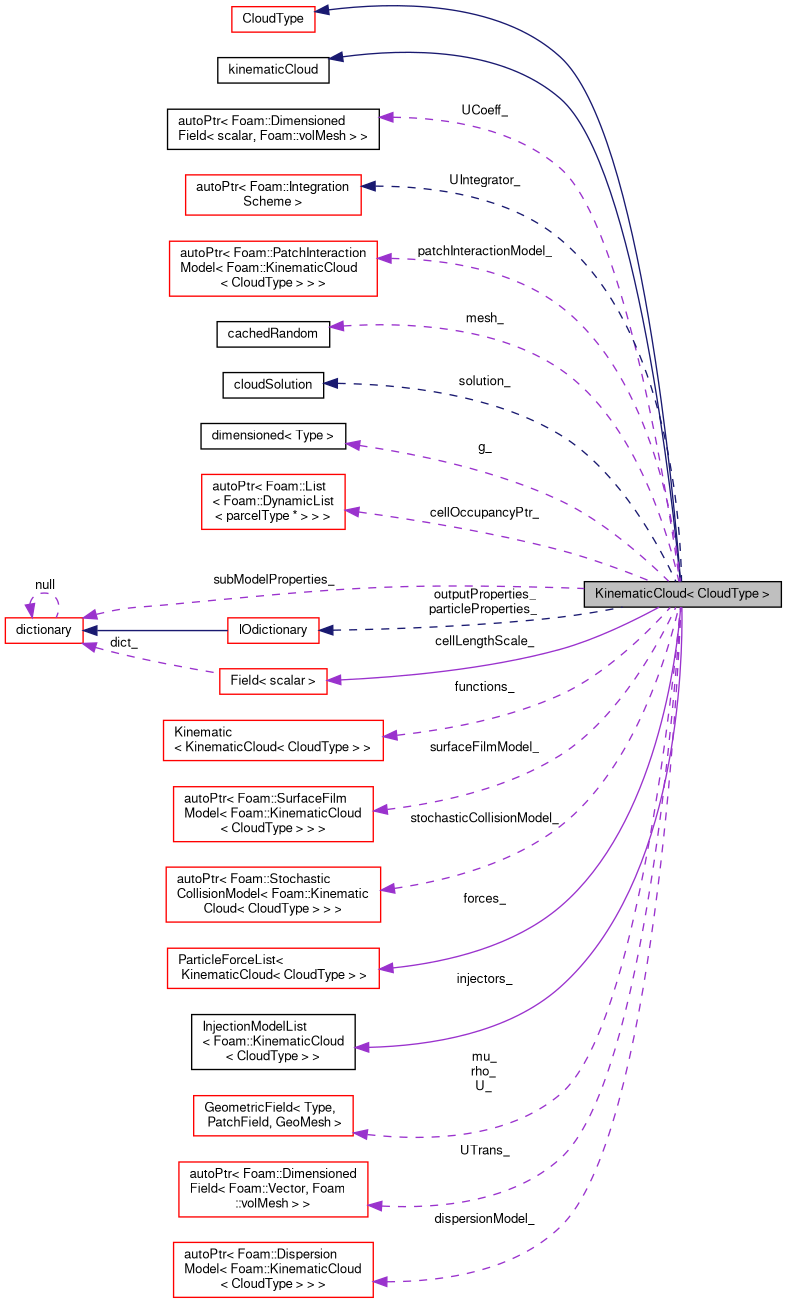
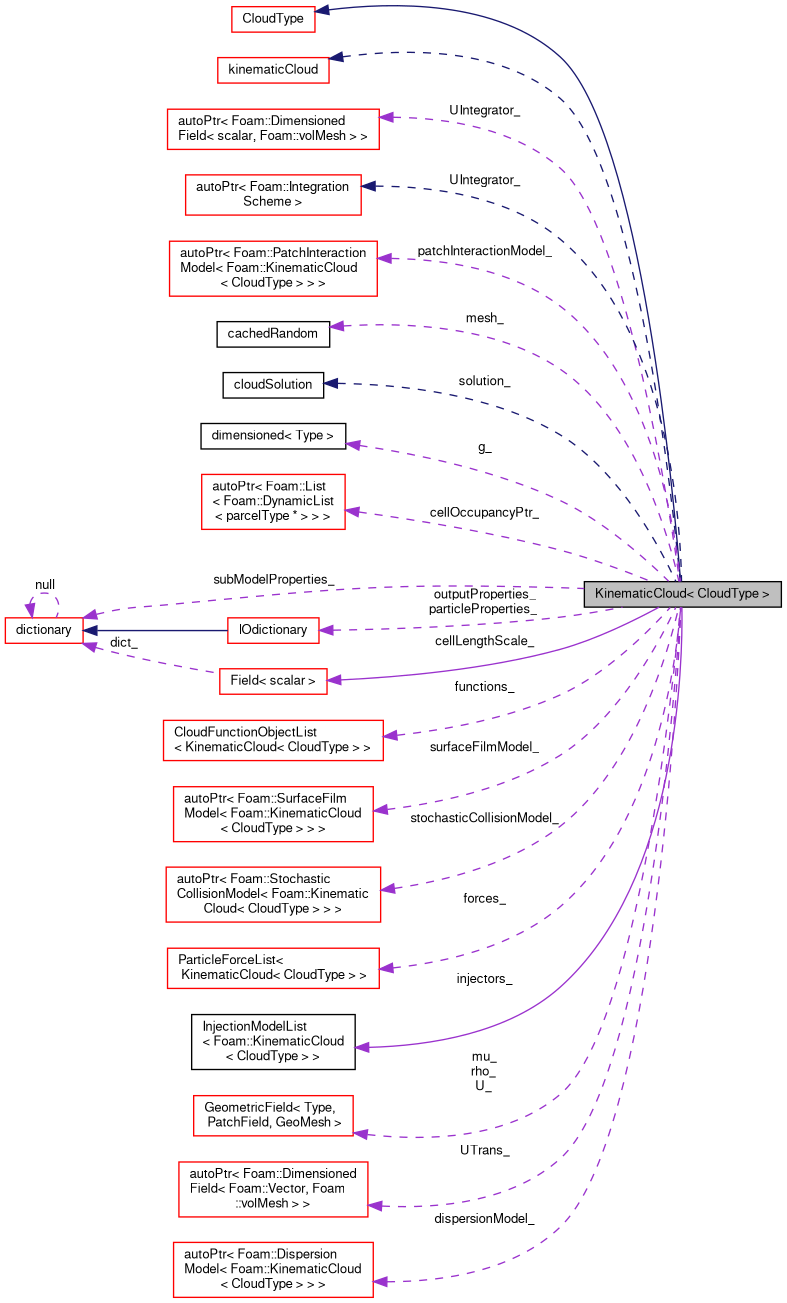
node "kinematicCloud": color black -> red
edge "KinematicCloud< CloudType >" -> "autoPtr< Foam::Dimensioned Field< scalar, Foam::volMesh > >": label " UCoeff_" -> " UIntegrator_"
node "autoPtr< Foam::Dimensioned Field< scalar, Foam::volMesh > >": color black -> red
edge "KinematicCloud< CloudType >" -> "kinematicCloud": style solid -> dashed
edge "KinematicCloud< CloudType >" -> "IOdictionary": color midnightblue -> darkorchid3
node "Kinematic < KinematicCloud< CloudType > >": label "Kinematic < KinematicCloud< CloudType > >" -> "CloudFunctionObjectList < KinematicCloud< CloudType > >"
edge "KinematicCloud< CloudType >" -> "ParticleForceList< KinematicCloud< CloudType > >": style solid -> dashed
